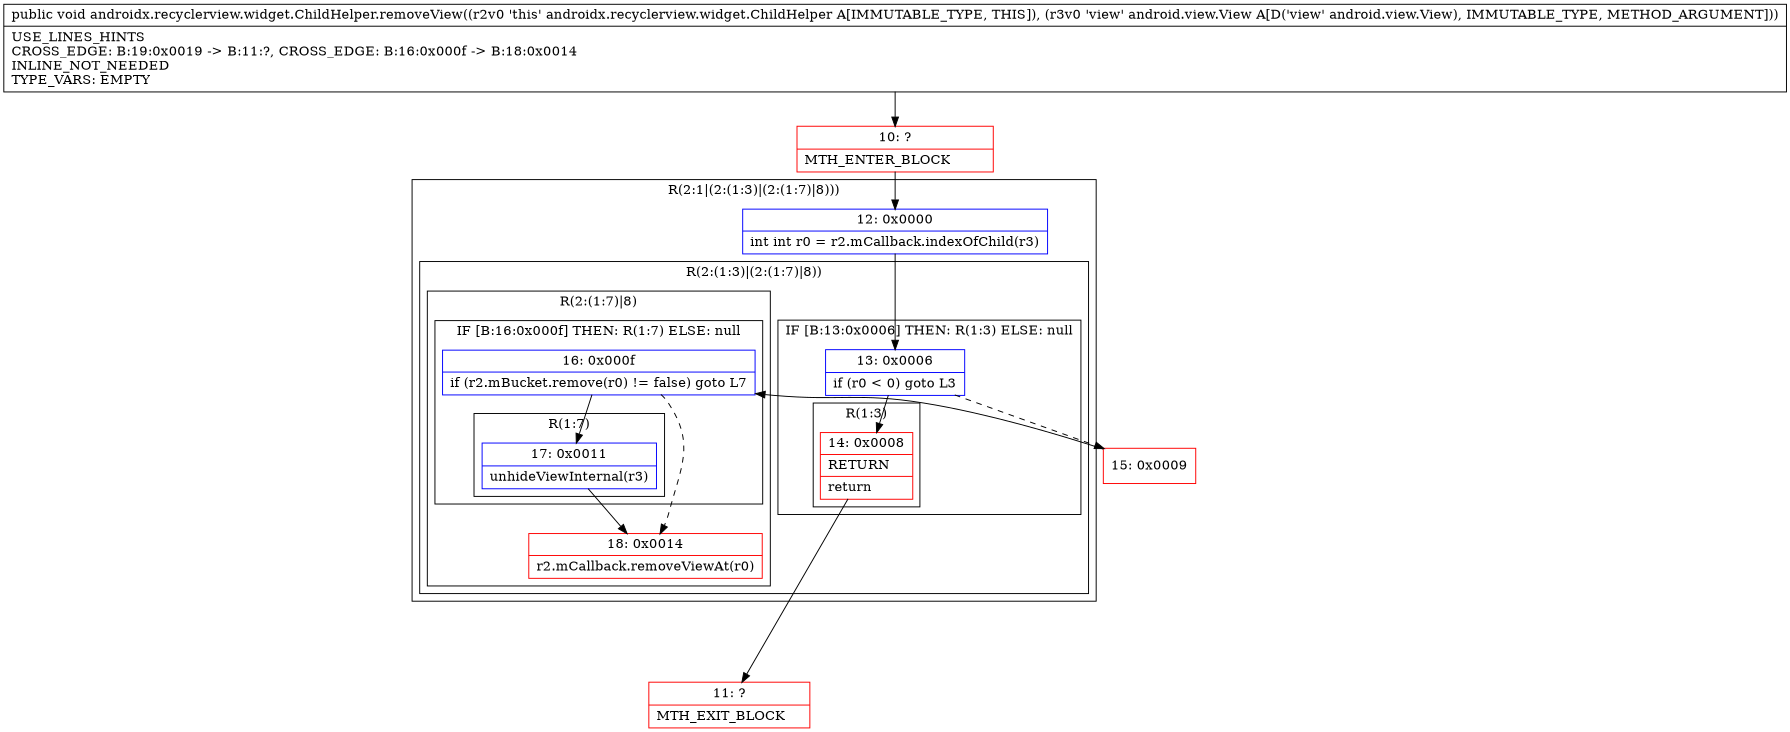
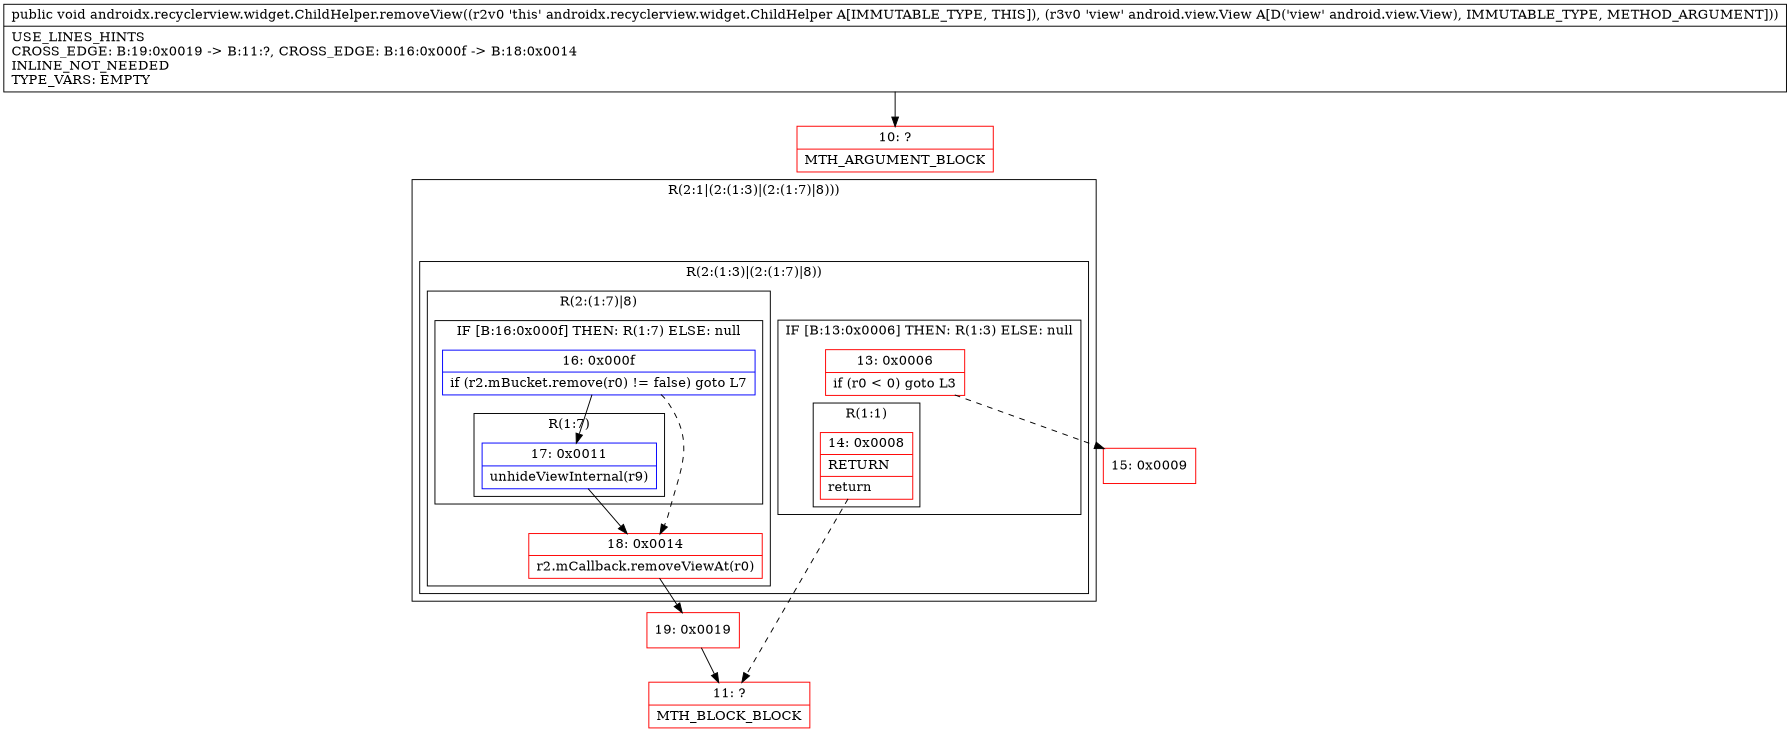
node "10: ?": text "MTH_ENTER_BLOCK" -> "MTH_ARGUMENT_BLOCK"
node "12: 0x0000": removed
node "13: 0x0006": color blue -> red
edge "15: 0x0009" -> "16: 0x000f": removed
edge "13: 0x0006" -> "14: 0x0008": removed
cluster "R(1:3)": label "R(1:3)" -> "R(1:1)"
node "17: 0x0011": text "unhideViewInternal(r3)" -> "unhideViewInternal(r9)"
edge "14: 0x0008" -> "11: ?": style solid -> dashed
node "19: 0x0019": added
node "11: ?": text "MTH_EXIT_BLOCK" -> "MTH_BLOCK_BLOCK"
